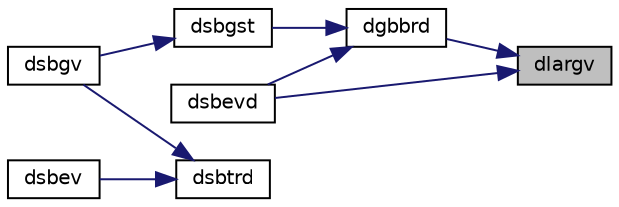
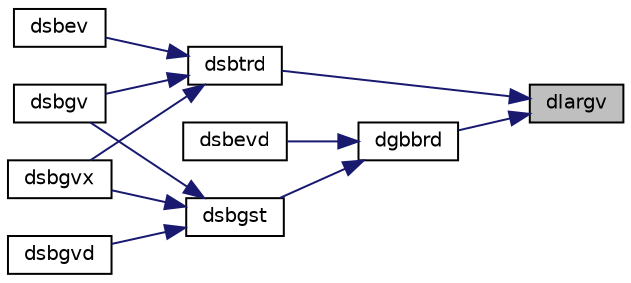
edge "dsbevd" -> "dlargv": now "dsbtrd" -> "dlargv"
node "dsbgvx": added
node "dsbgvd": added
